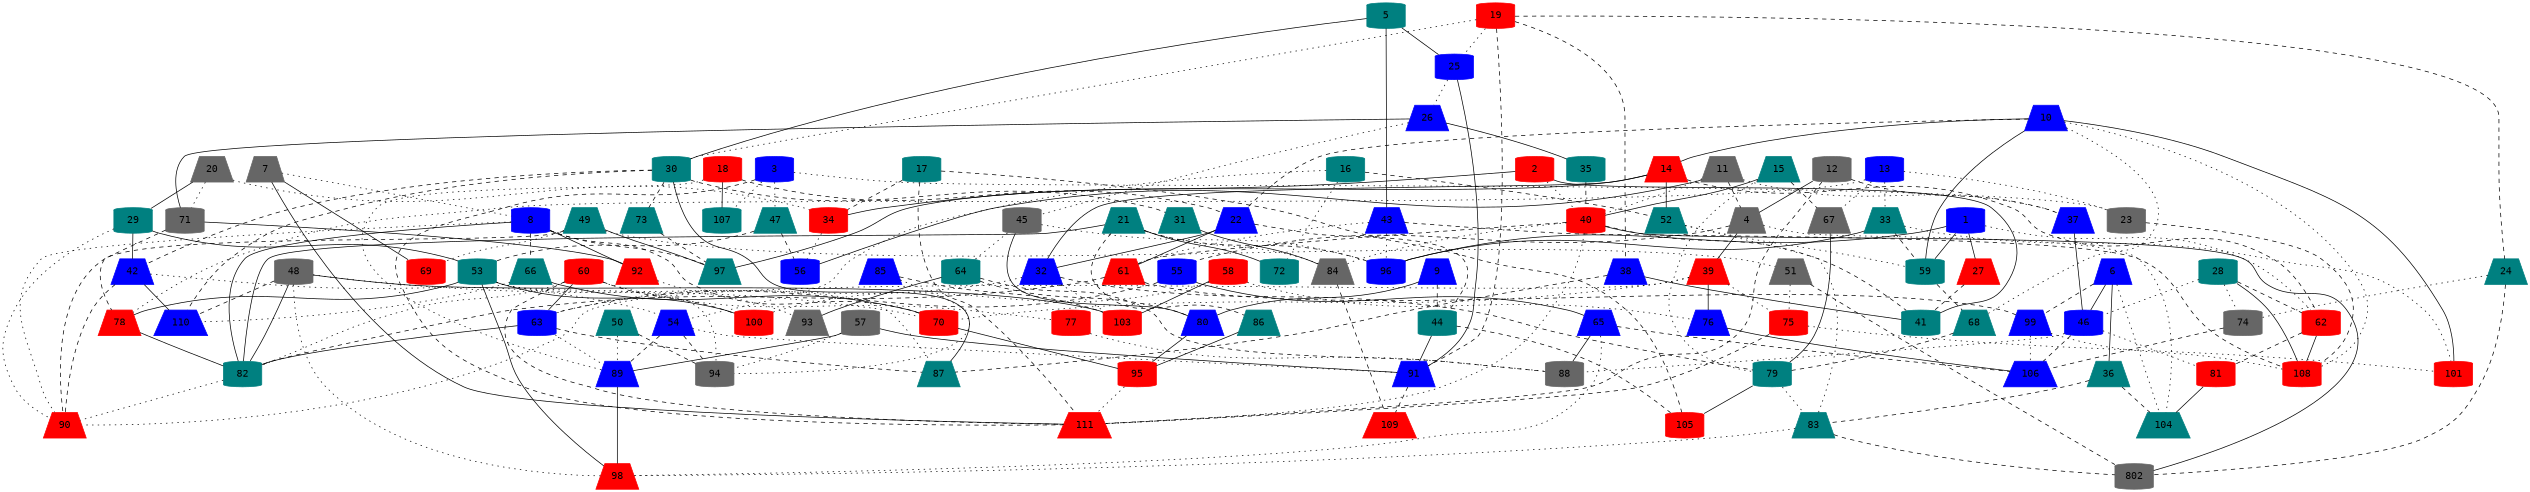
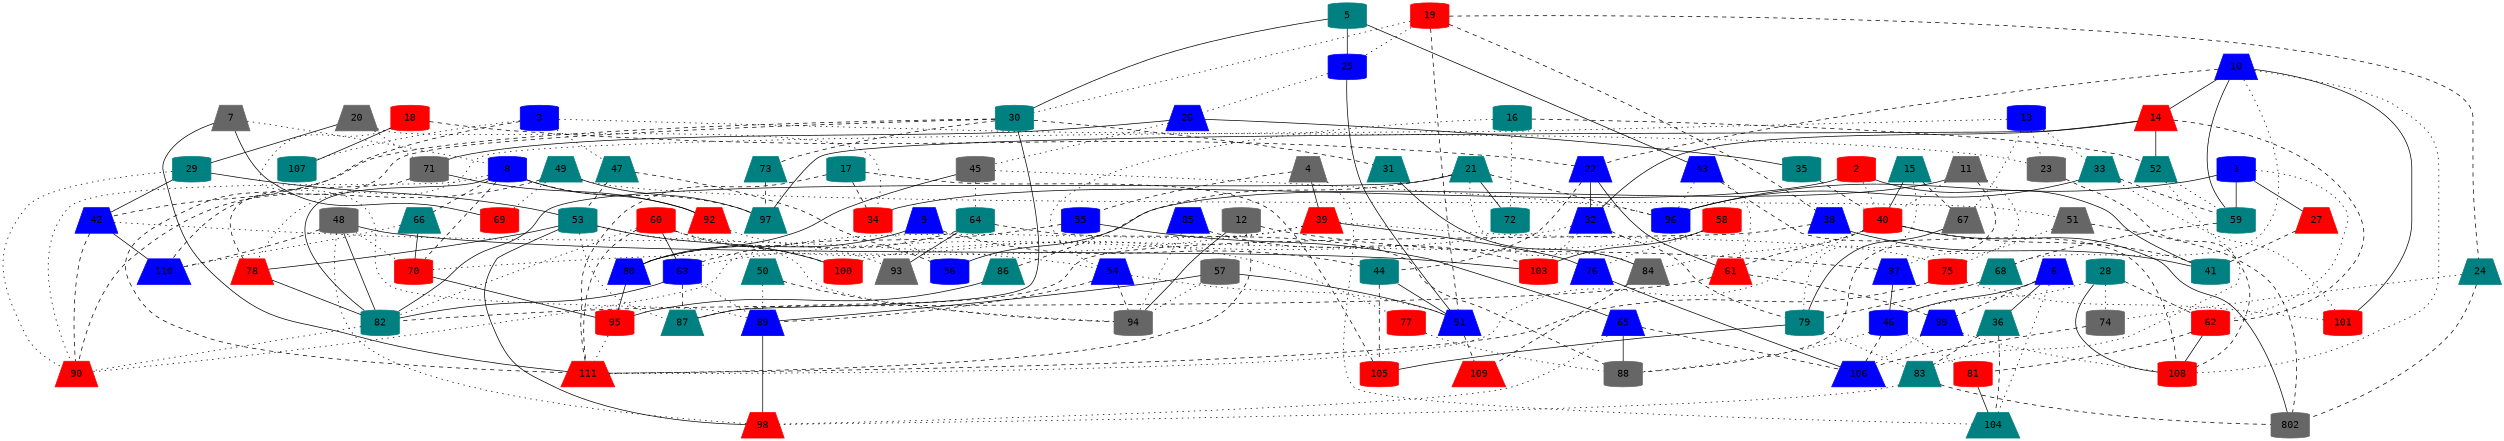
edge "12" -- "4": now "12" -- "94"
edge "11" -- "4": now "11" -- "88"
